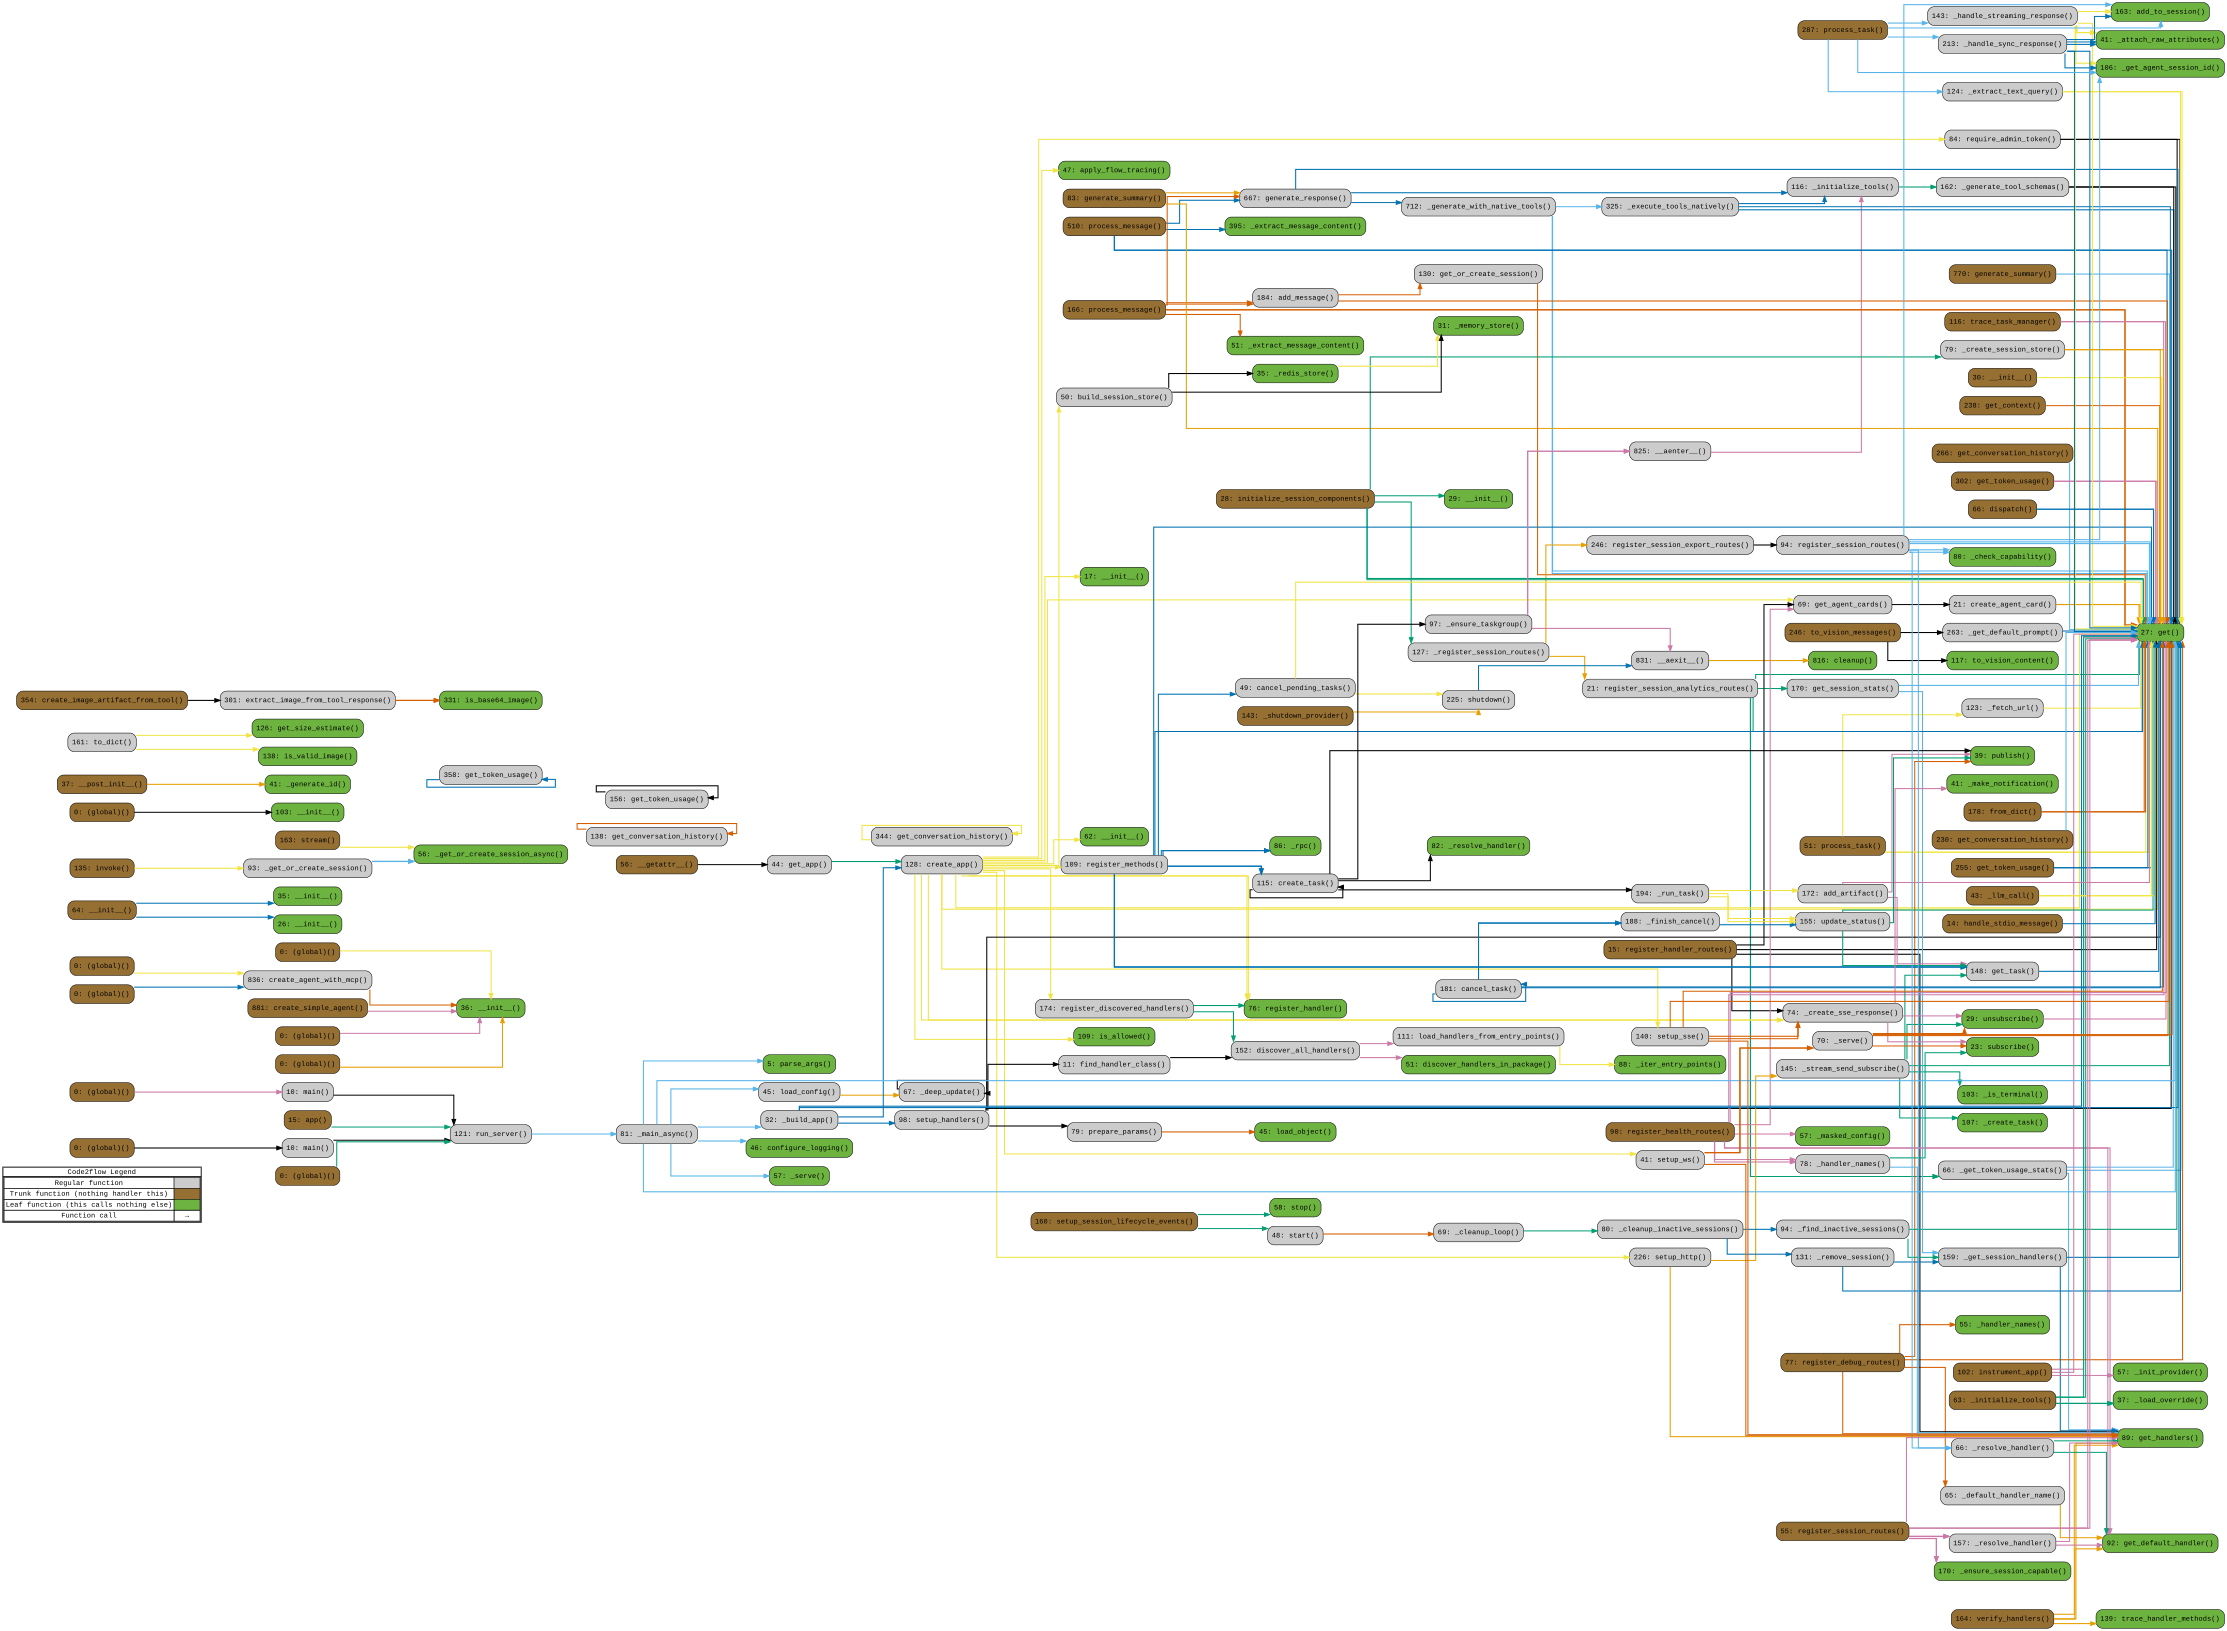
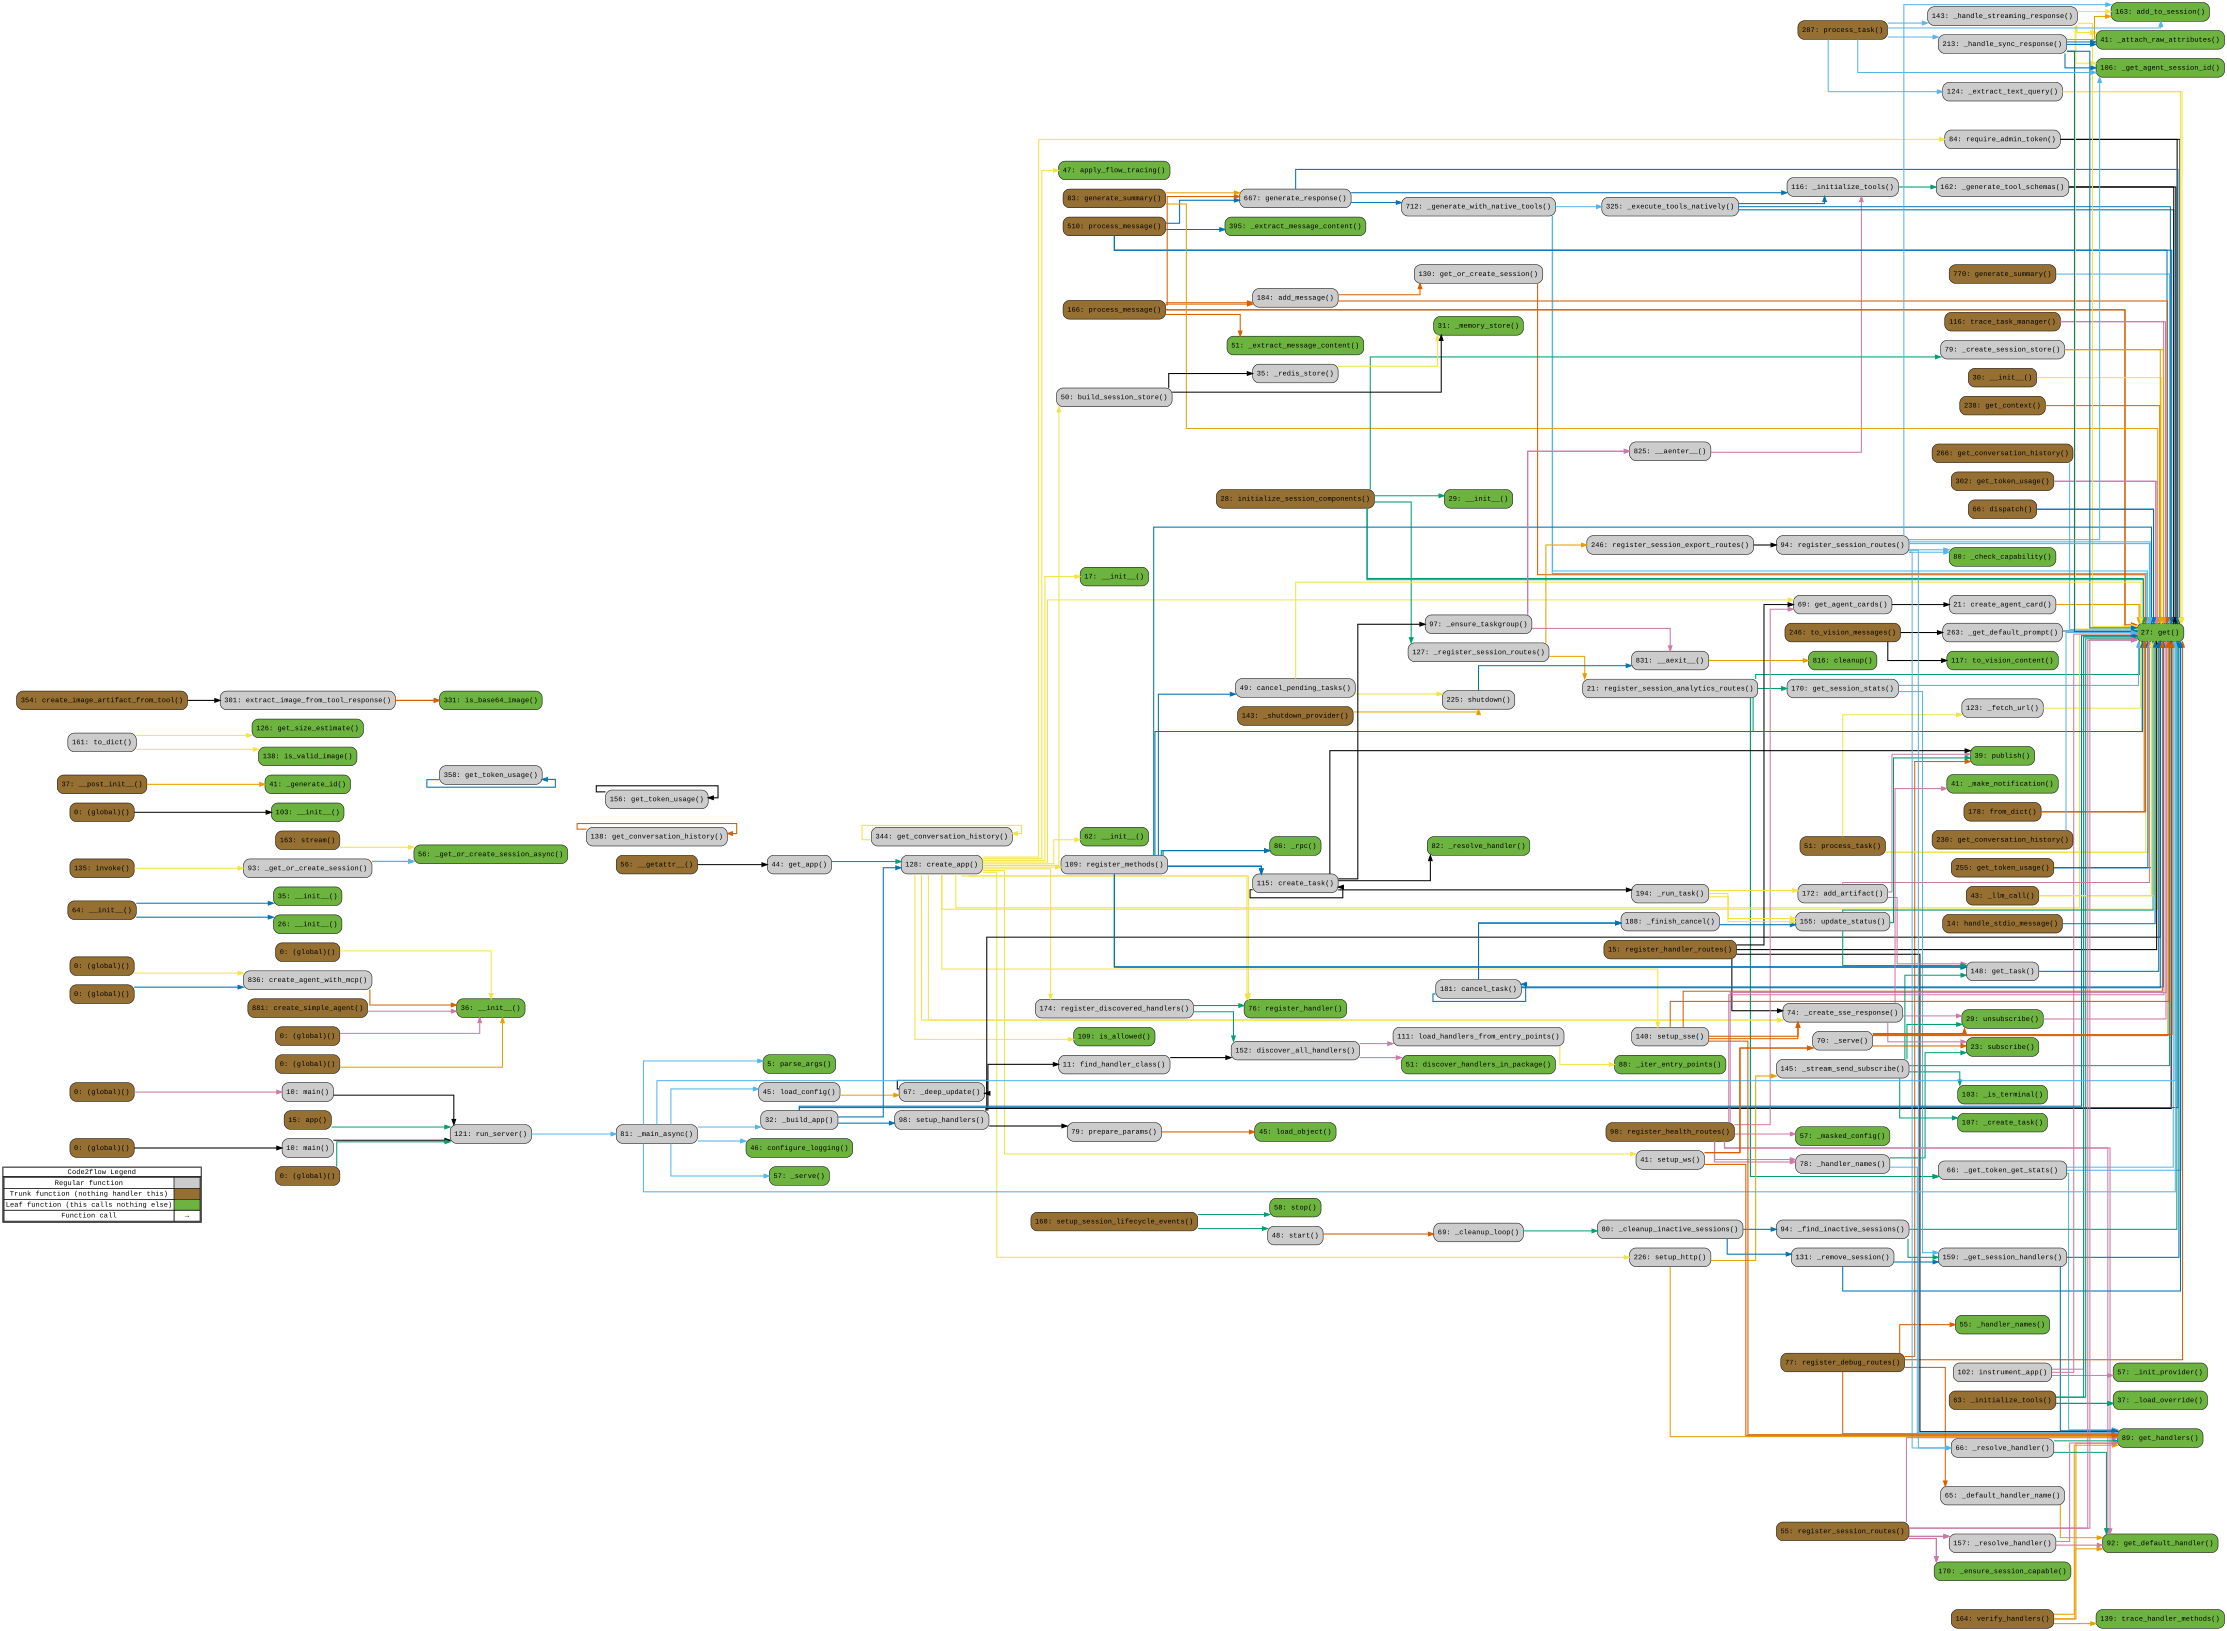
edge "213: _handle_sync_response()" -> "163: add_to_session()": color #0072b2 -> #e69f00
node "35: _redis_store()": fillcolor #6db33f -> #cccccc
node "66: _get_token_usage_stats()": label "66: _get_token_usage_stats()" -> "66: _get_token_get_stats()"
node "102: instrument_app()": fillcolor #966f33 -> #cccccc
